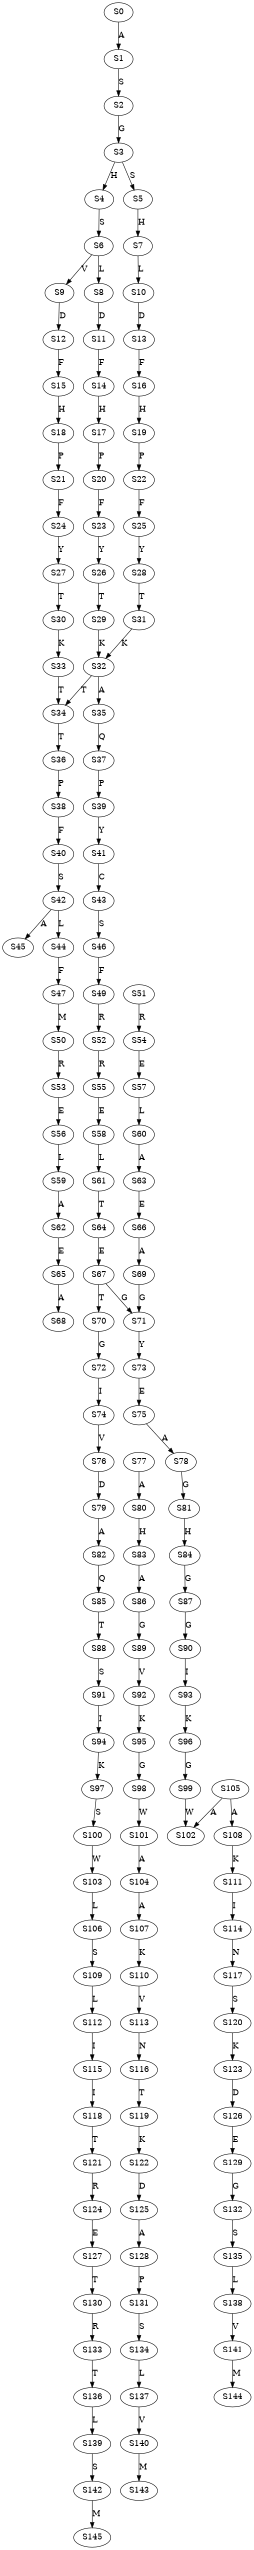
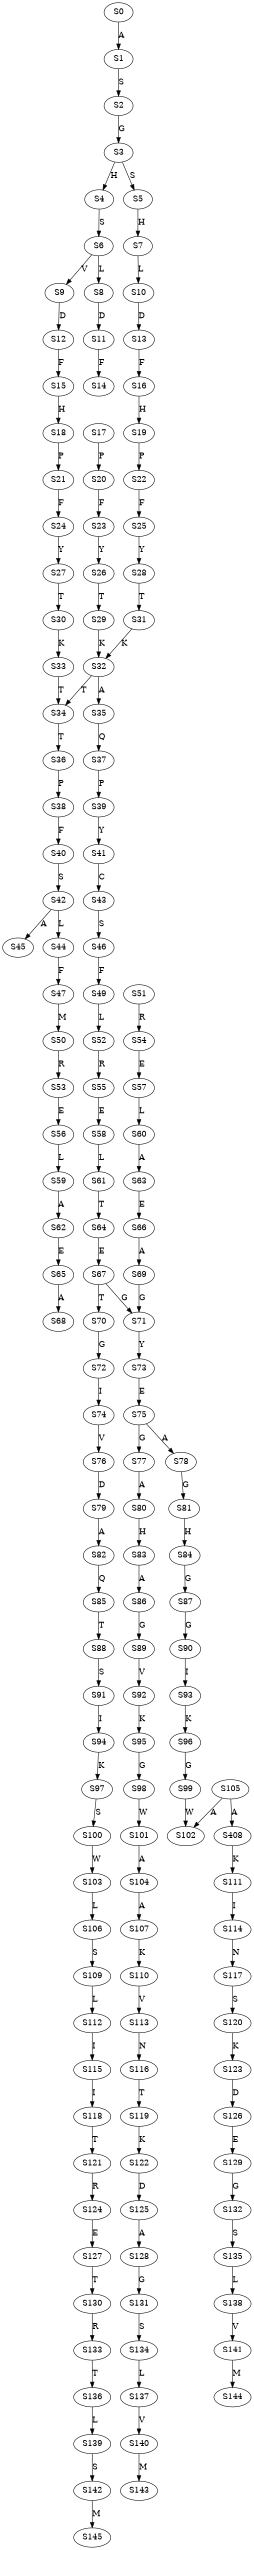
edge "S14" -> "S17": removed, label "H"
edge "S49" -> "S52": label "R" -> "L"
edge "S75" -> "S77": added, label "G"
node "S108": label "S108" -> "S408"
edge "S128" -> "S131": label "P" -> "G"
